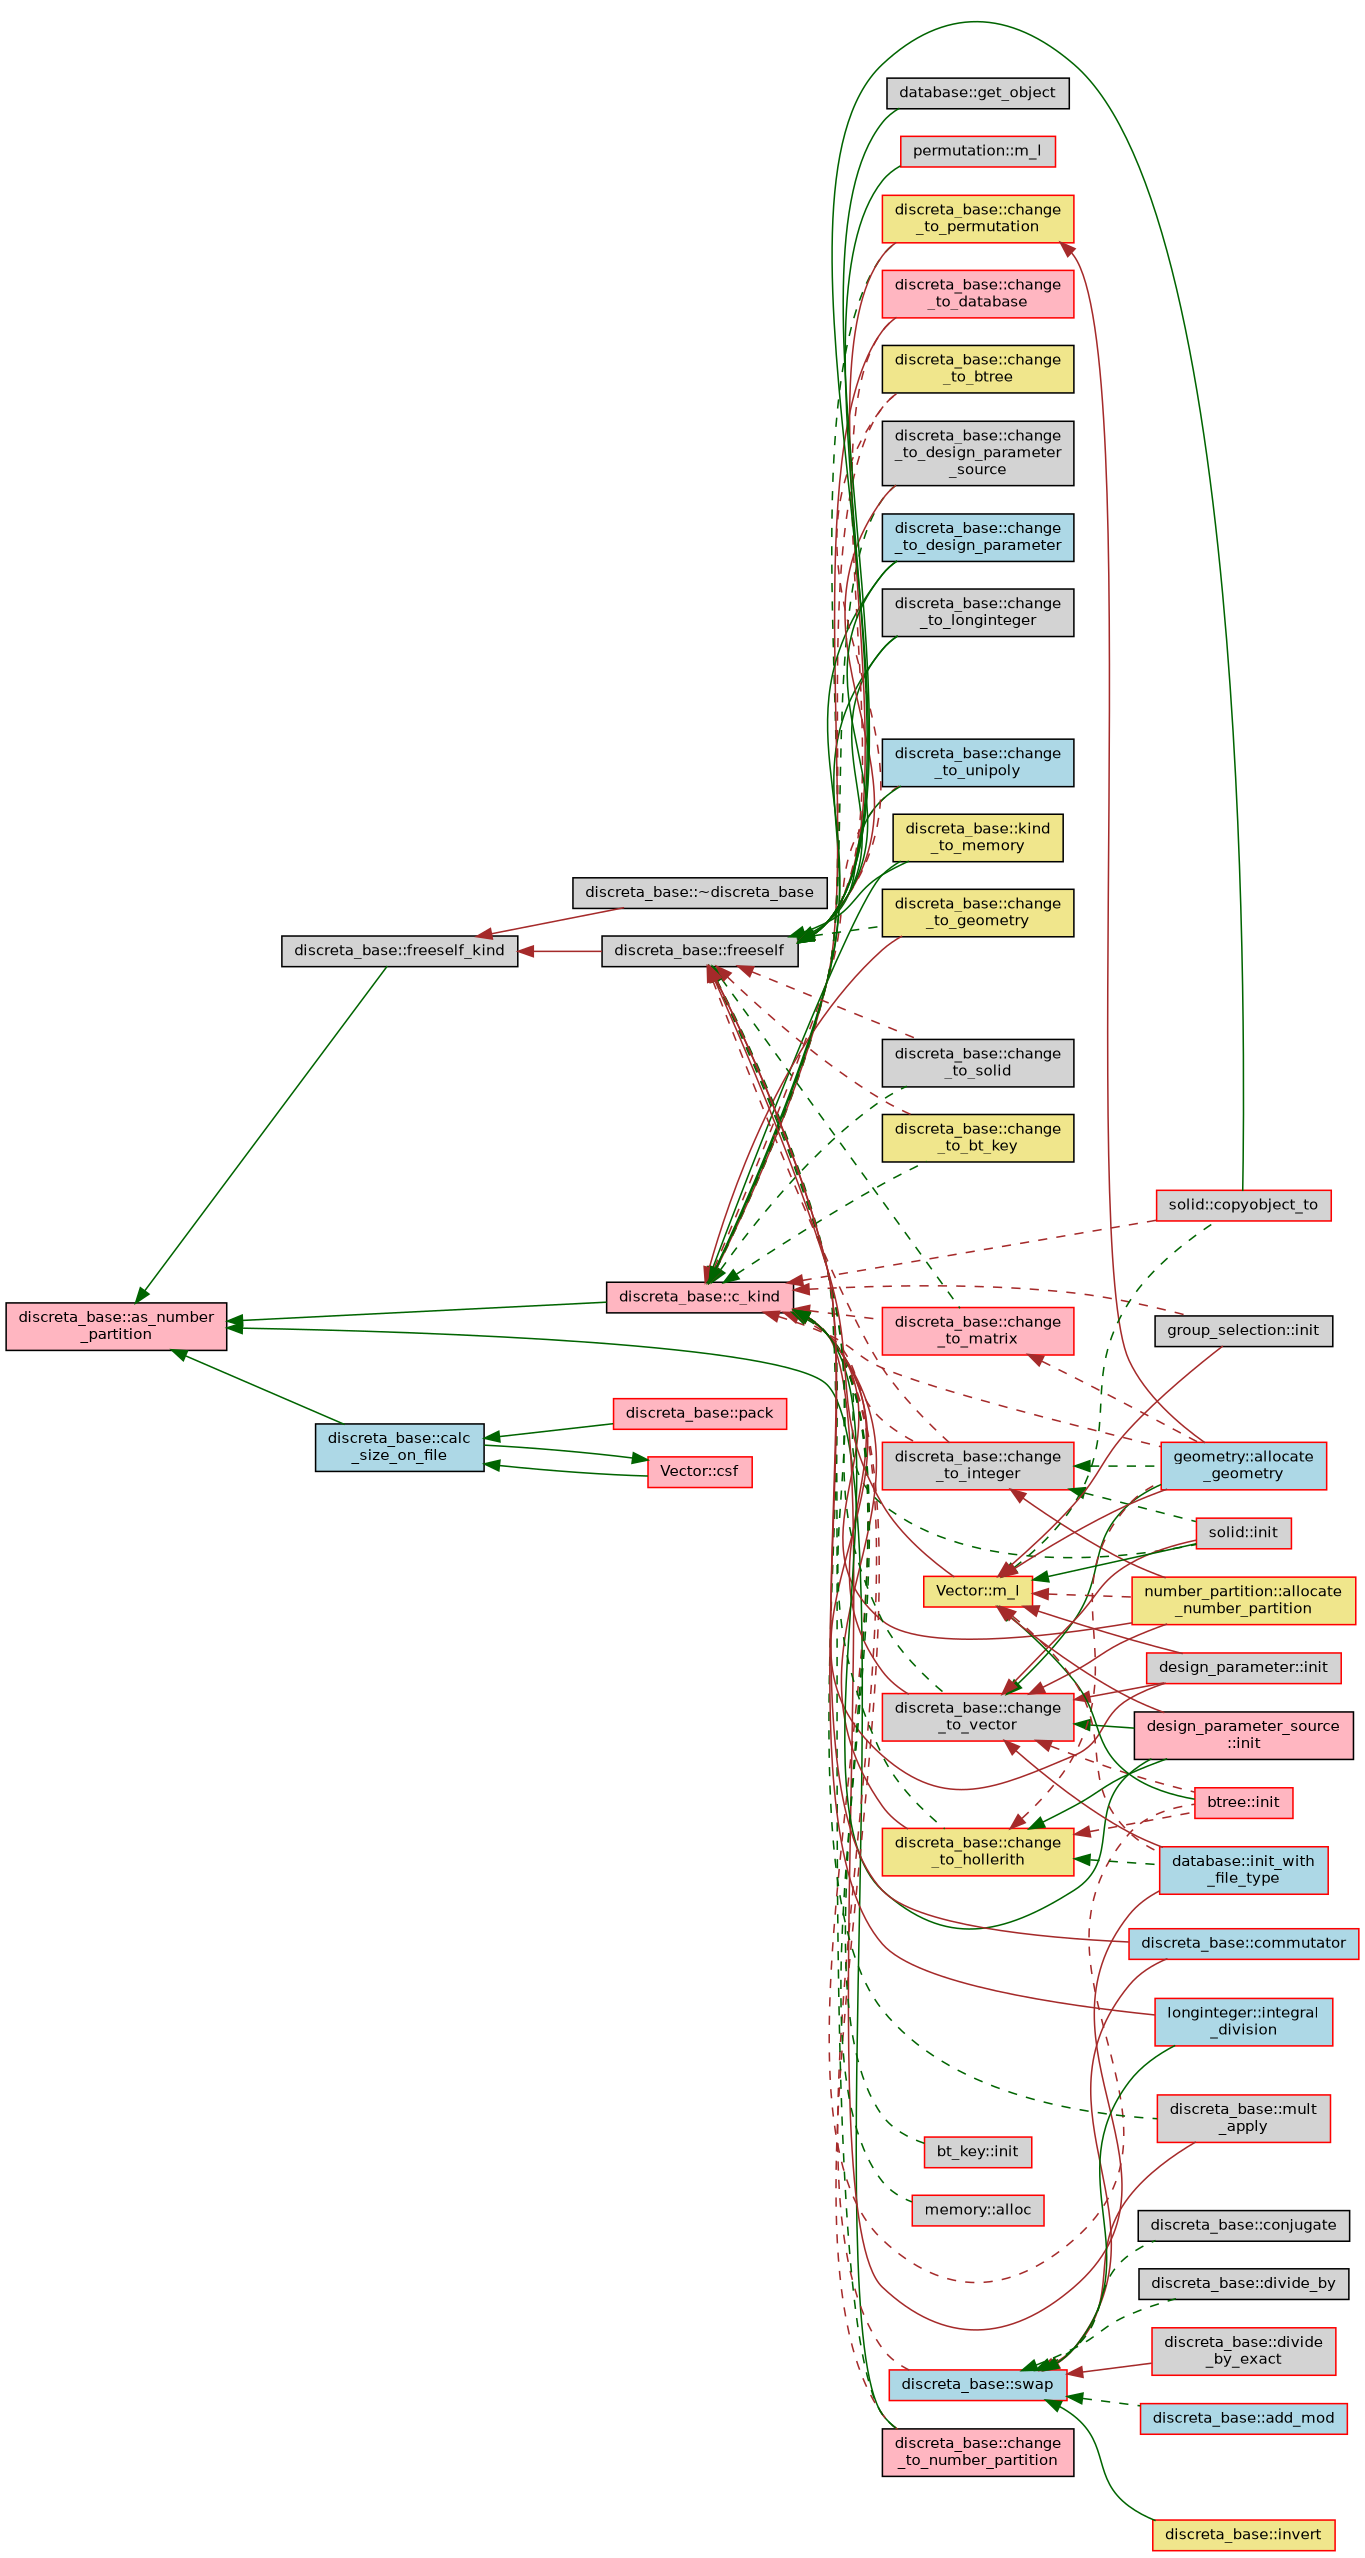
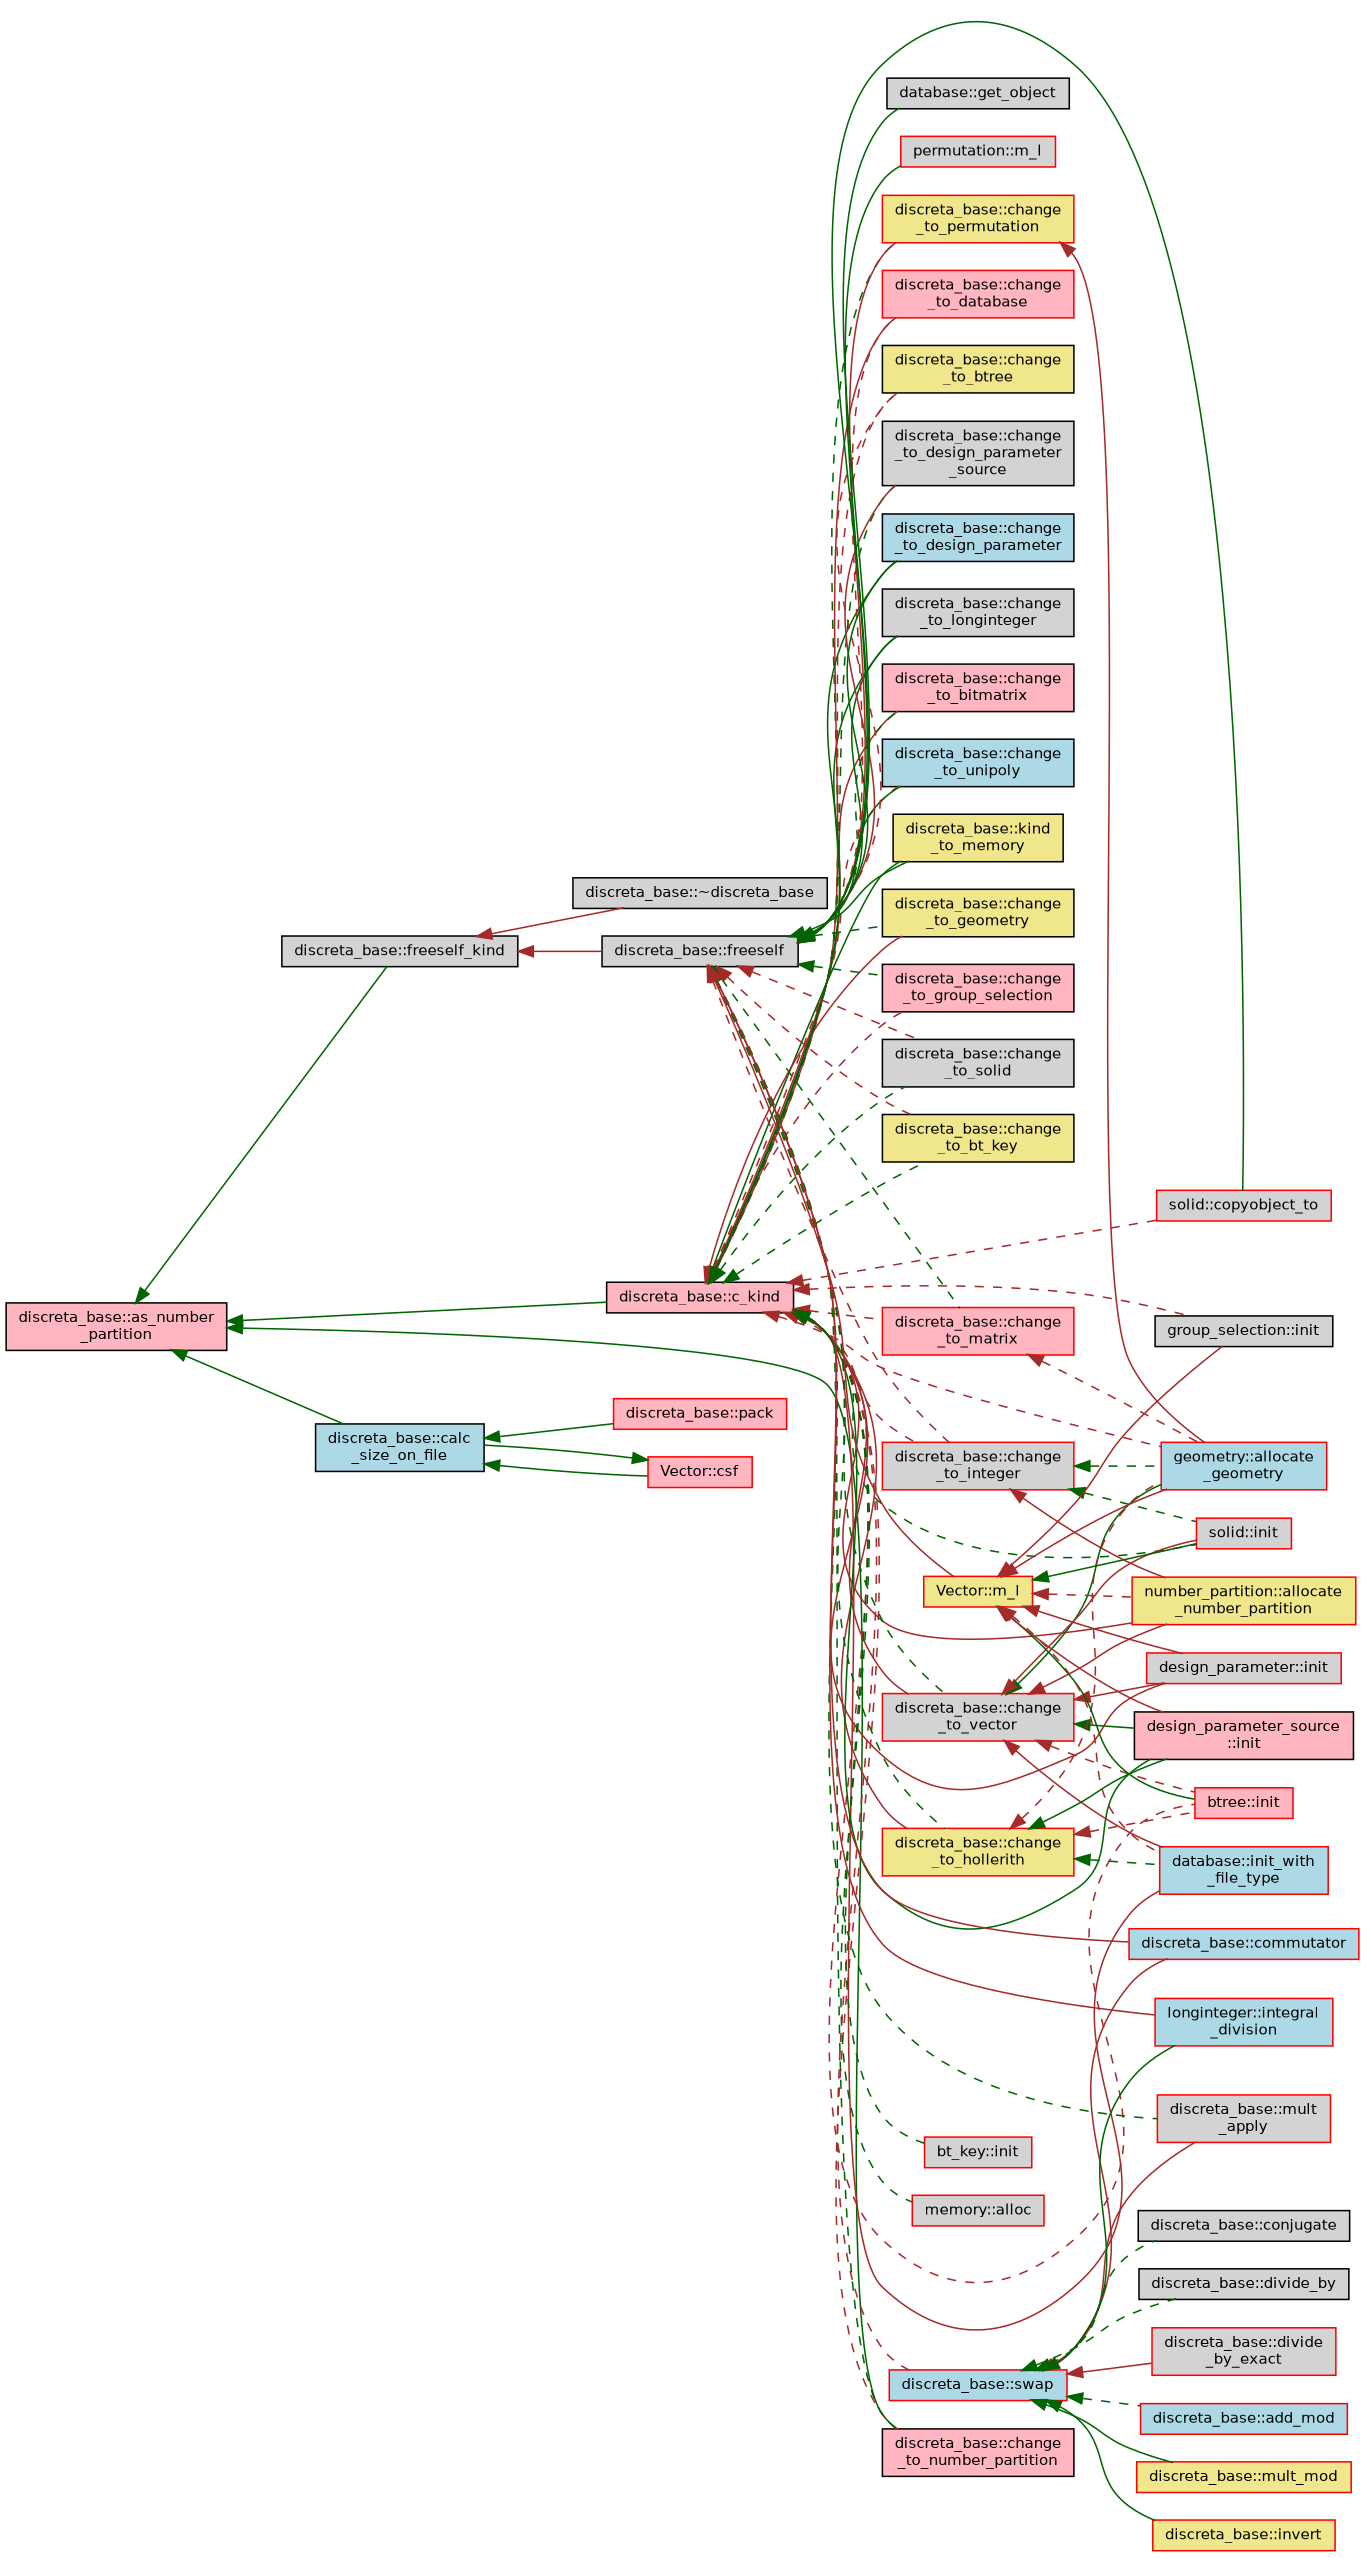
node "discreta_base::change _to_bitmatrix": added
node "discreta_base::change _to_group_selection": added
edge "solid::copyobject_to" -> "Vector::m_l": removed
node "discreta_base::mult_mod": added
